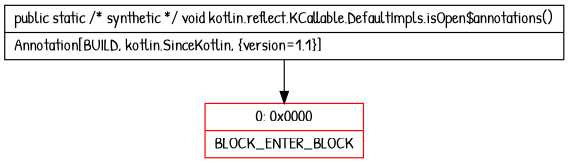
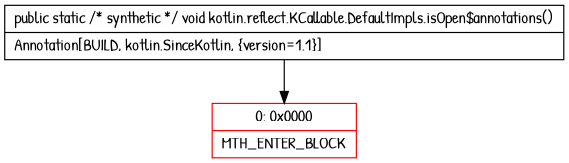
node "0: 0x0000": text "BLOCK_ENTER_BLOCK" -> "MTH_ENTER_BLOCK"
